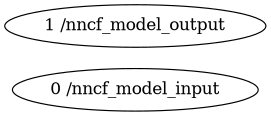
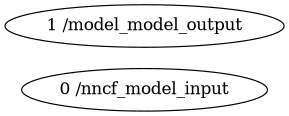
node "1 /nncf_model_output": label "1 /nncf_model_output" -> "1 /model_model_output"
